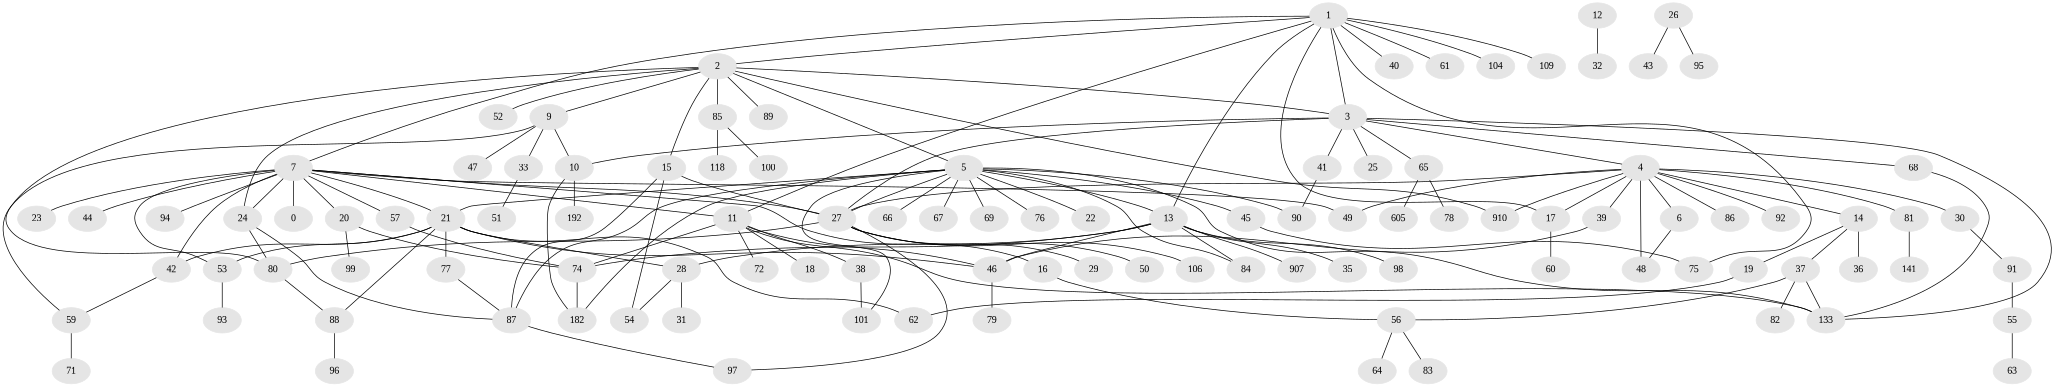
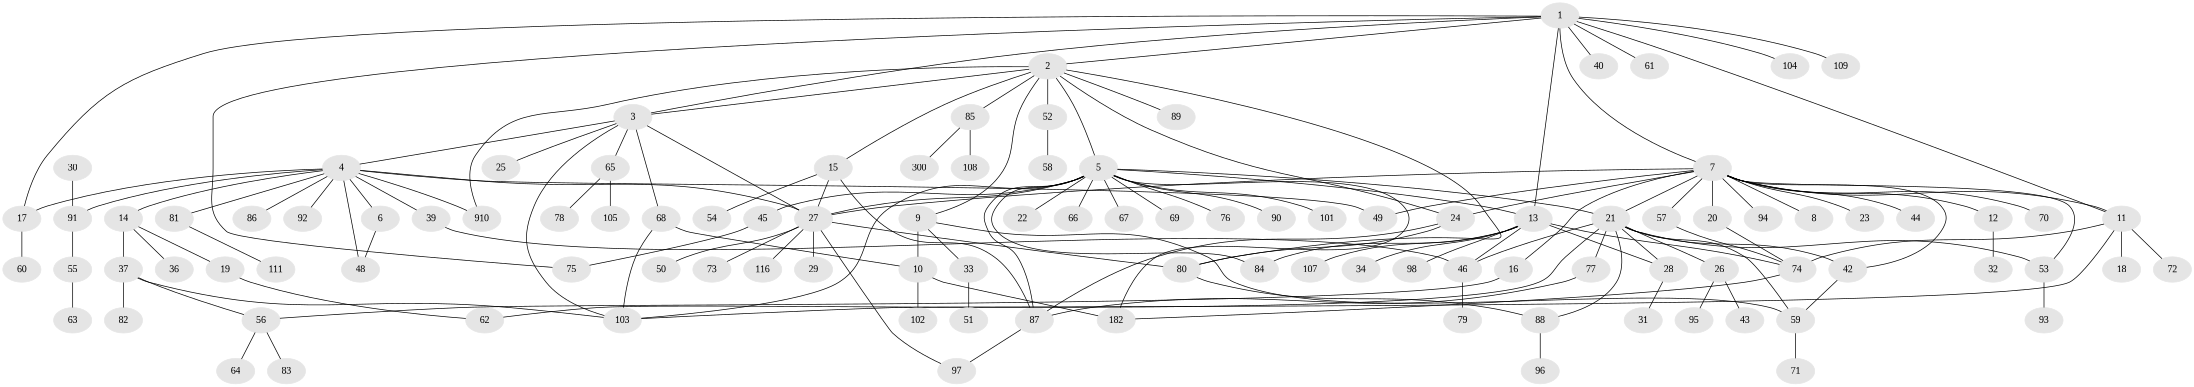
edge "3" -- "10": now "68" -- "10"
node "47": removed
node "118": label "118" -> "108"
node "100": label "100" -> "300"
node "58": added
node "41": removed
edge "4" -- "30": now "4" -- "91"
edge "7" -- "12": added
node "0": label "0" -> "8"
node "192": label "192" -> "102"
node "605": label "605" -> "105"
node "70": added
edge "21" -- "26": added
edge "11" -- "46": removed
edge "21" -- "59": added
node "99": removed
node "73": added
node "38": removed
node "106": label "106" -> "116"
node "907": label "907" -> "107"
node "35": label "35" -> "34"
node "141": label "141" -> "111"
edge "28" -- "54": removed
node "133": label "133" -> "103"
